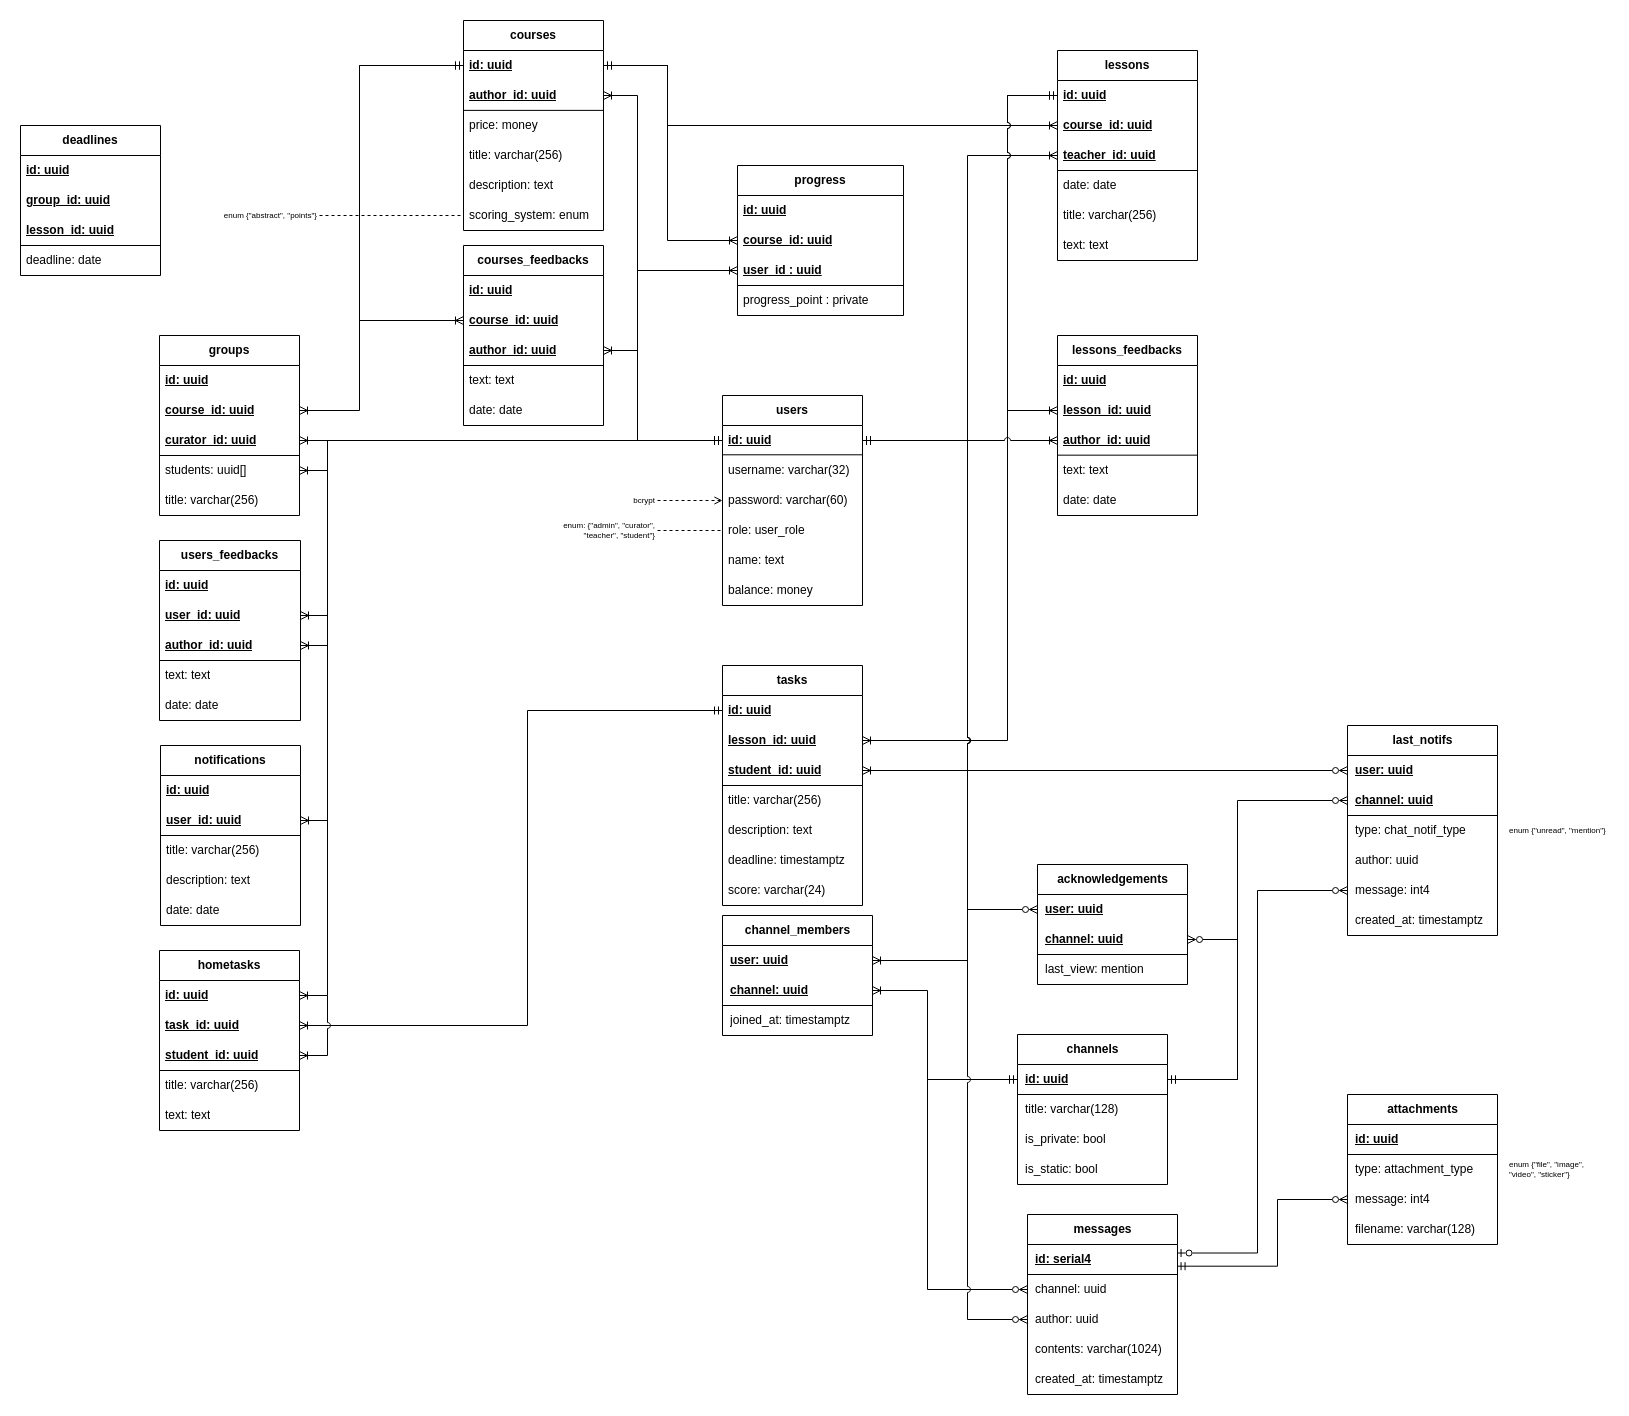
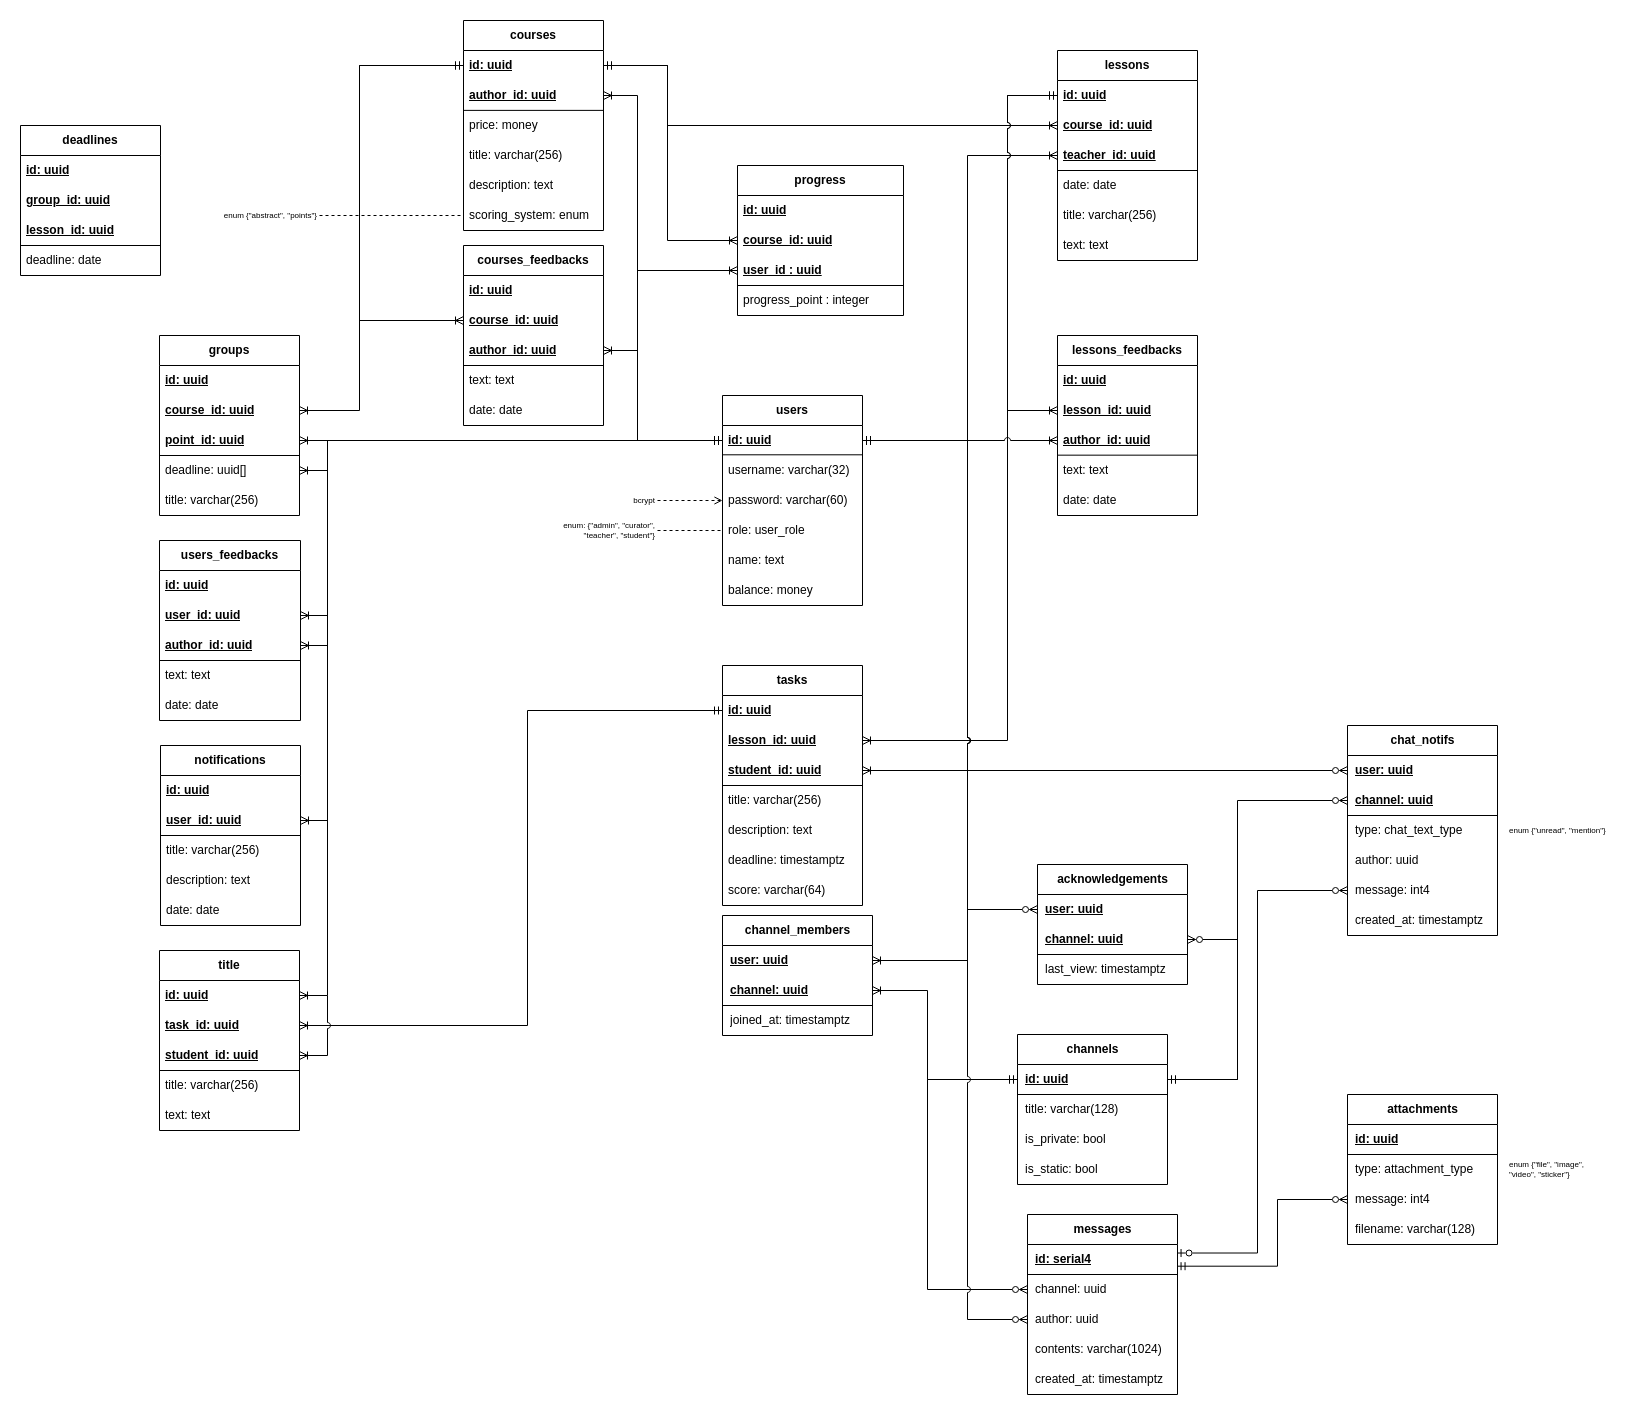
node "progress_point : private": label "progress_point : private" -> "progress_point : integer"
node "curator_id: uuid": label "curator_id: uuid" -> "point_id: uuid"
node "students: uuid[]": label "students: uuid[]" -> "deadline: uuid[]"
node "last_notifs": label "last_notifs" -> "chat_notifs"
node "type: chat_notif_type": label "type: chat_notif_type" -> "type: chat_text_type"
node "score: varchar(24)": label "score: varchar(24)" -> "score: varchar(64)"
node "hometasks": label "hometasks" -> "title"
node "last_view: mention": label "last_view: mention" -> "last_view: timestamptz"
